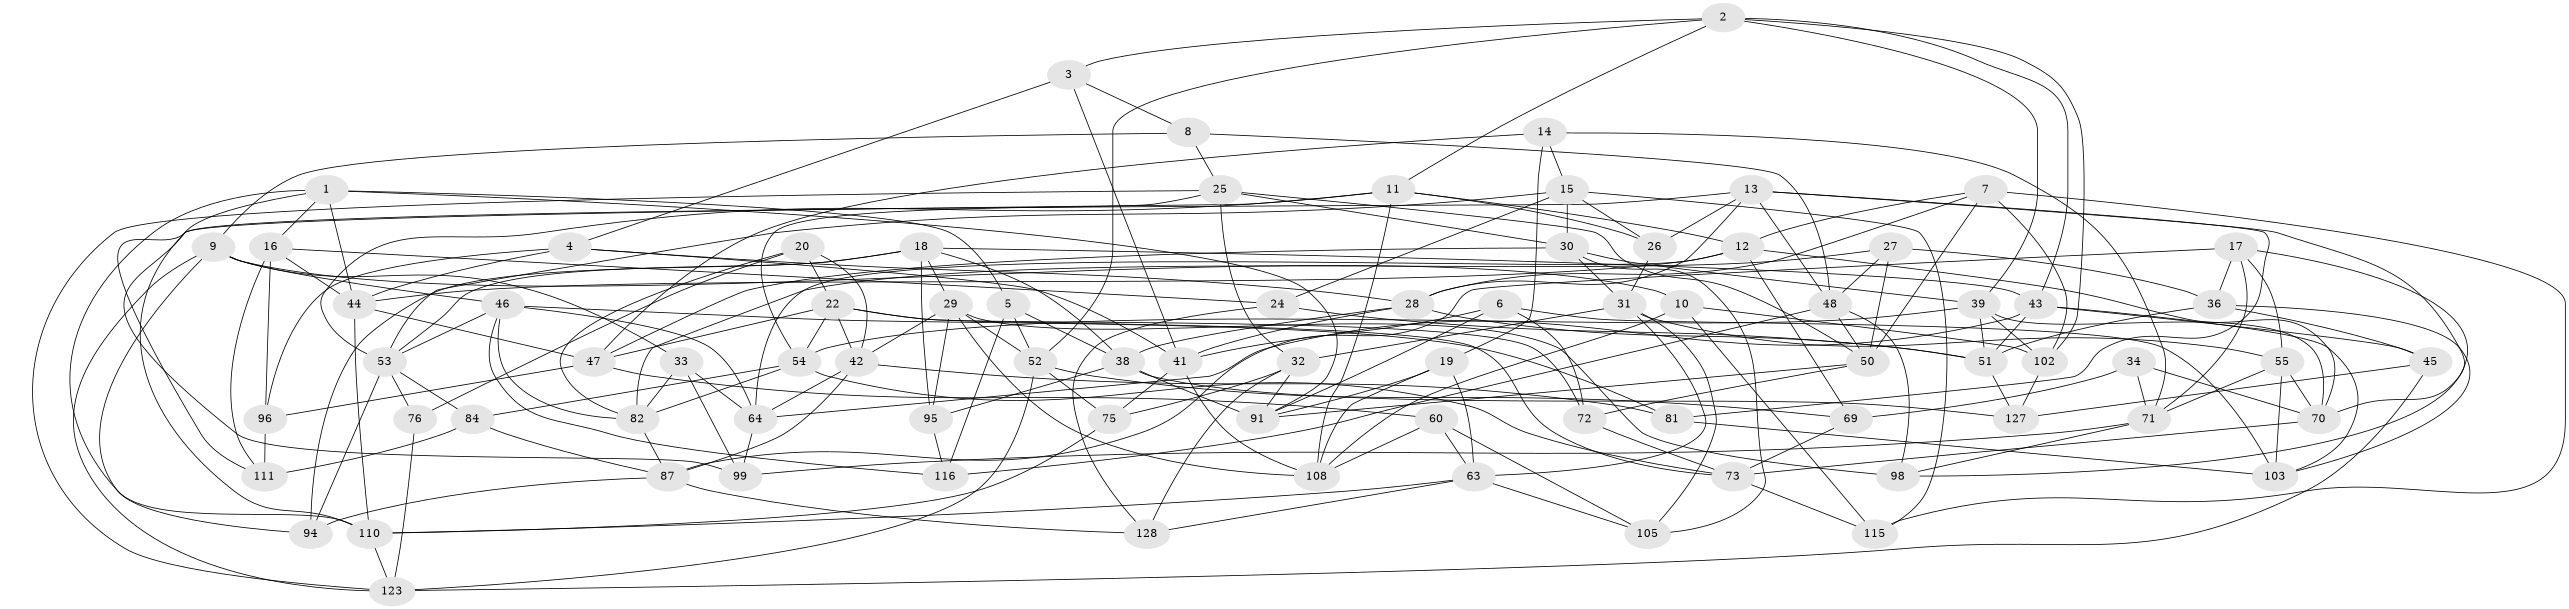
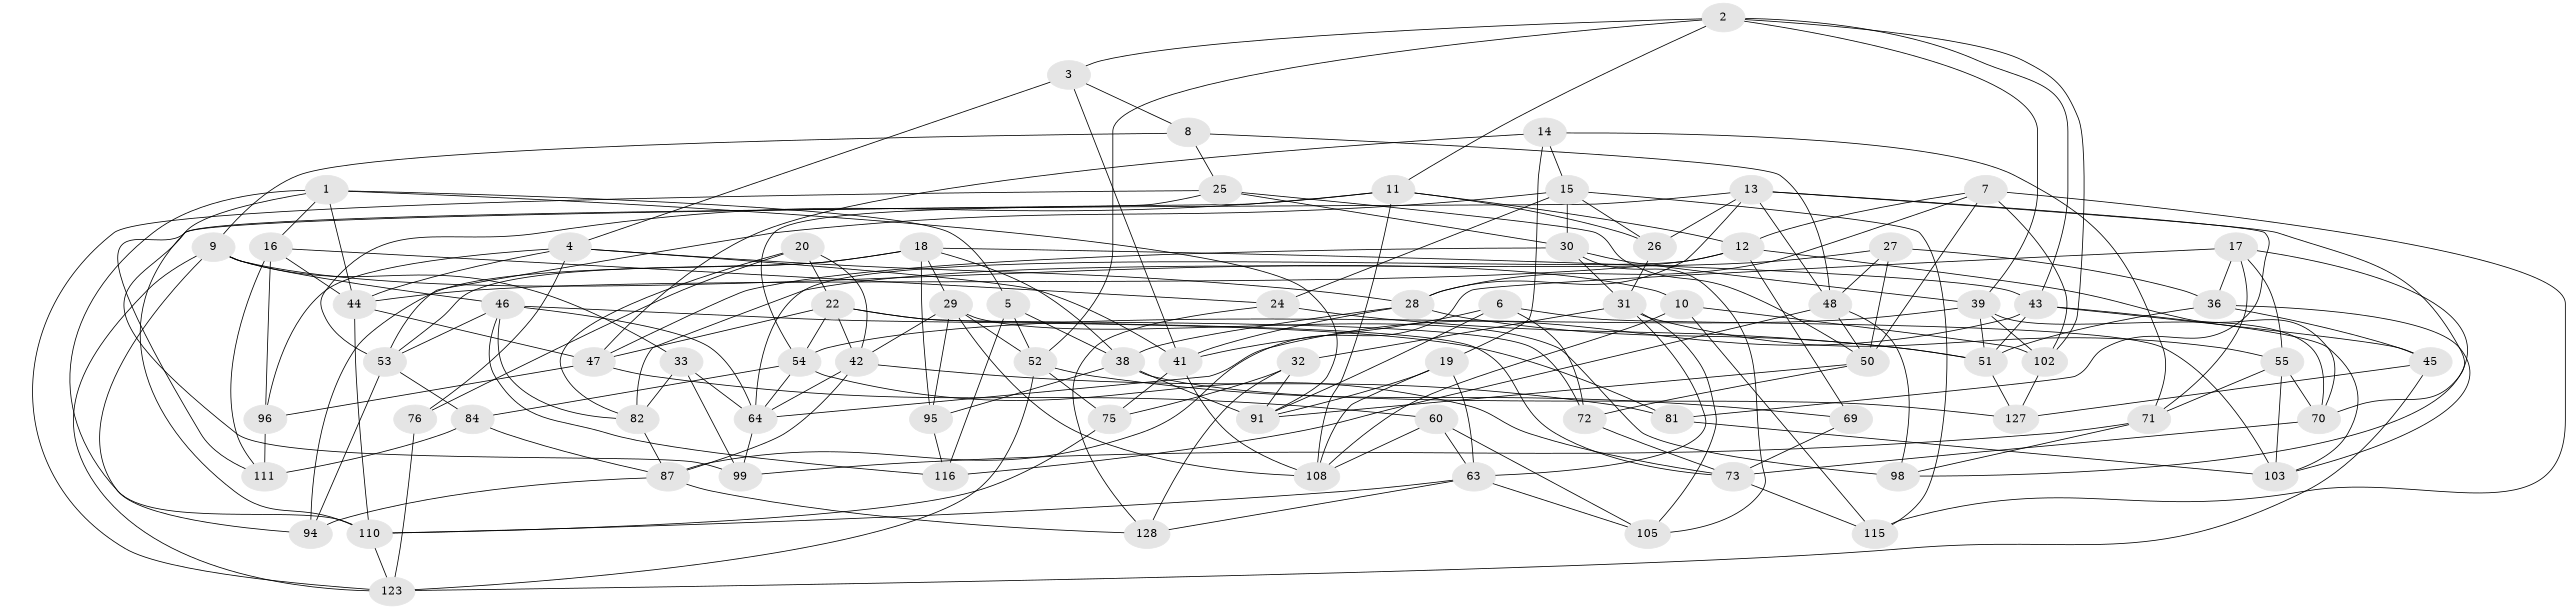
edge "25" -- "32": removed
node "34": removed
edge "53" -- "76": now "4" -- "76"
edge "54" -- "82": now "54" -- "64"
